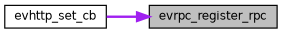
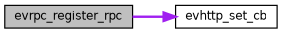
edge "evhttp_set_cb" -> "evrpc_register_rpc": reversed
